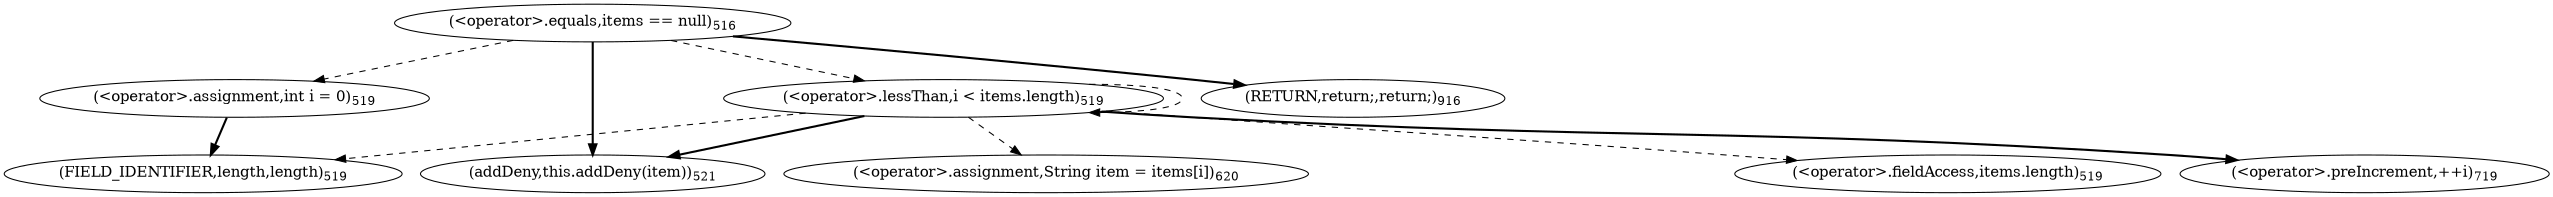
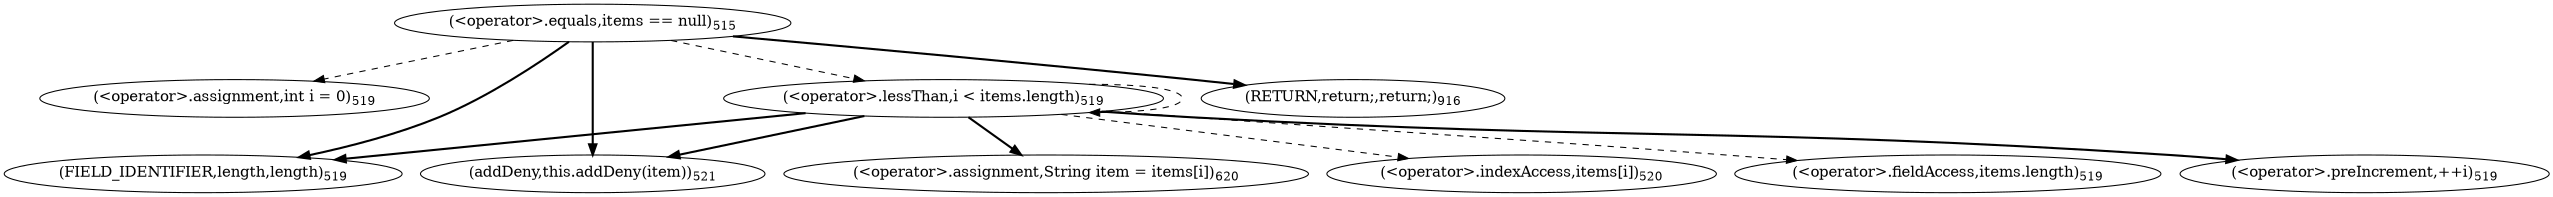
node "(<operator>.equals,items == null)": text "516" -> "515"
edge "(<operator>.assignment,int i = 0)" -> "(FIELD_IDENTIFIER,length,length)": now "(<operator>.equals,items == null)" -> "(FIELD_IDENTIFIER,length,length)"
edge "(<operator>.lessThan,i < items.length)" -> "(<operator>.assignment,String item = items[i])": style dashed -> bold
edge "(<operator>.lessThan,i < items.length)" -> "(FIELD_IDENTIFIER,length,length)": style dashed -> bold
node "(<operator>.preIncrement,++i)": text "719" -> "519"
node "(<operator>.indexAccess,items[i])": added
